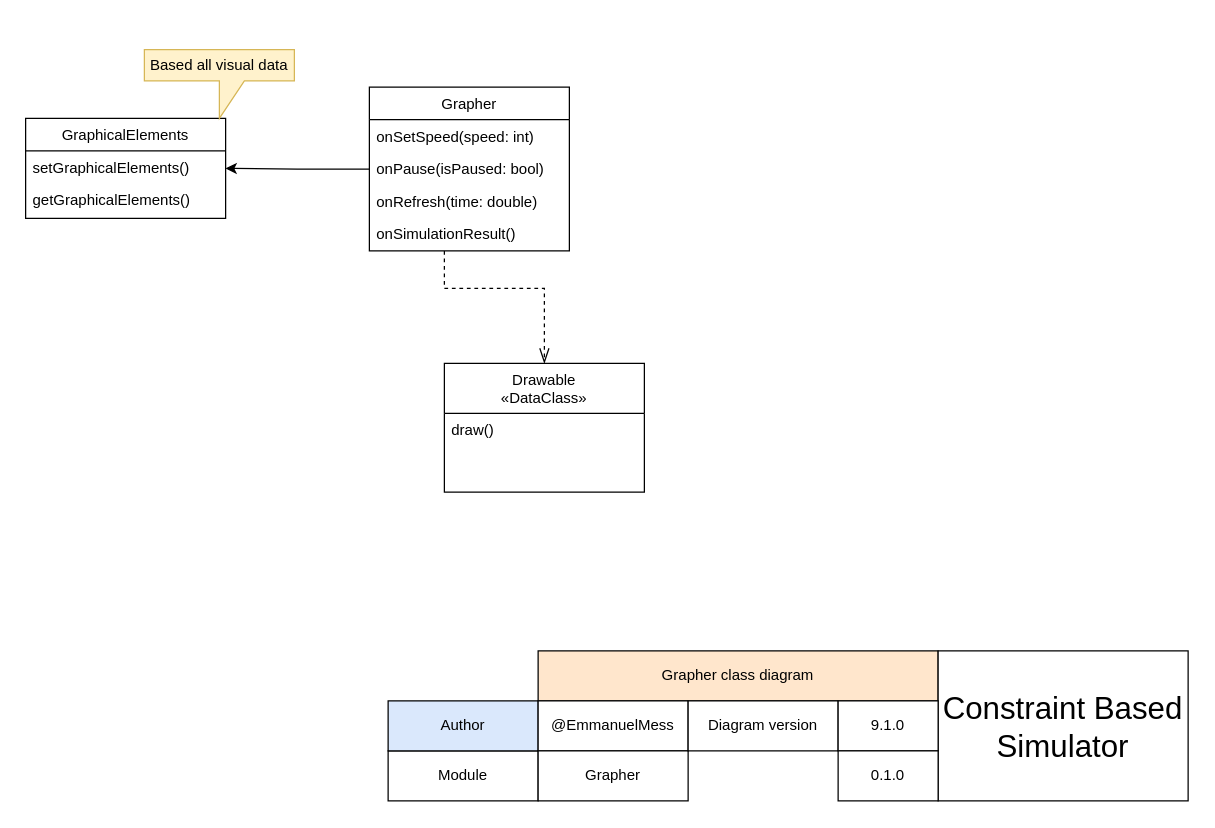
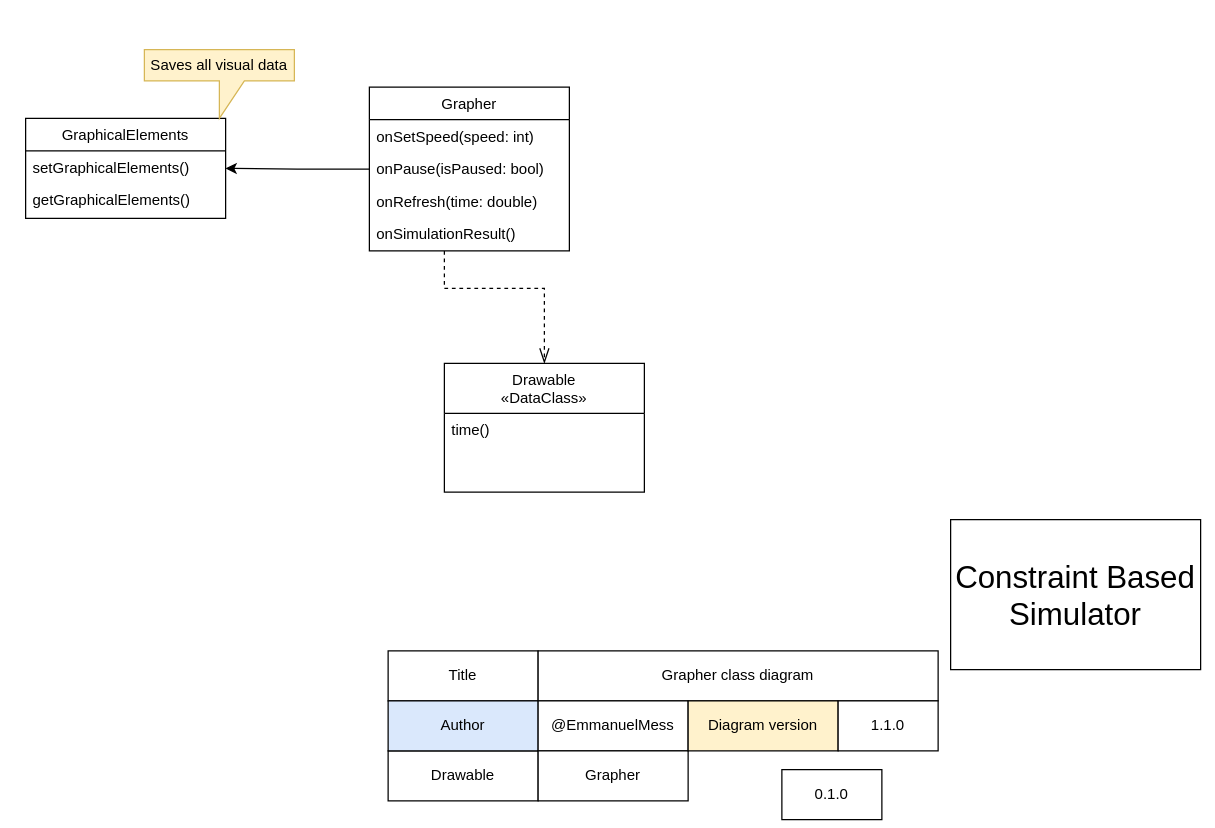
node "Based all visual data": label "Based all visual data" -> "Saves all visual data"
node "draw()": label "draw()" -> "time()"
node "Title": added
node "Grapher class diagram": fillcolor #ffe6cc -> #ffffff
node "Diagram version": fillcolor #ffffff -> #fff2cc
node "9.1.0": label "9.1.0" -> "1.1.0"
node "Constraint Based Simulator": moved (1063, 726) -> (1076, 594)
node "Module": label "Module" -> "Drawable"
node "0.1.0": moved (888, 776) -> (832, 794)
